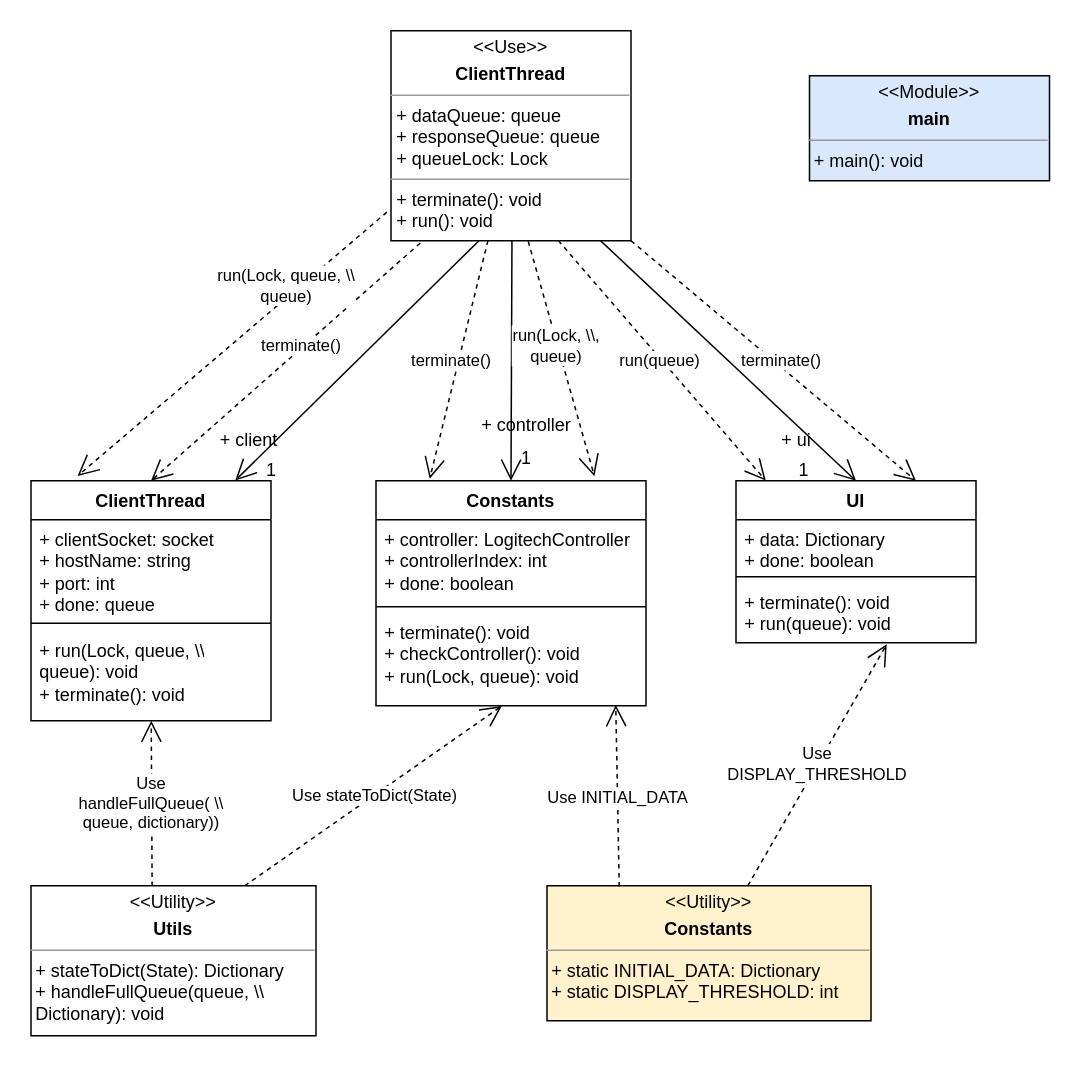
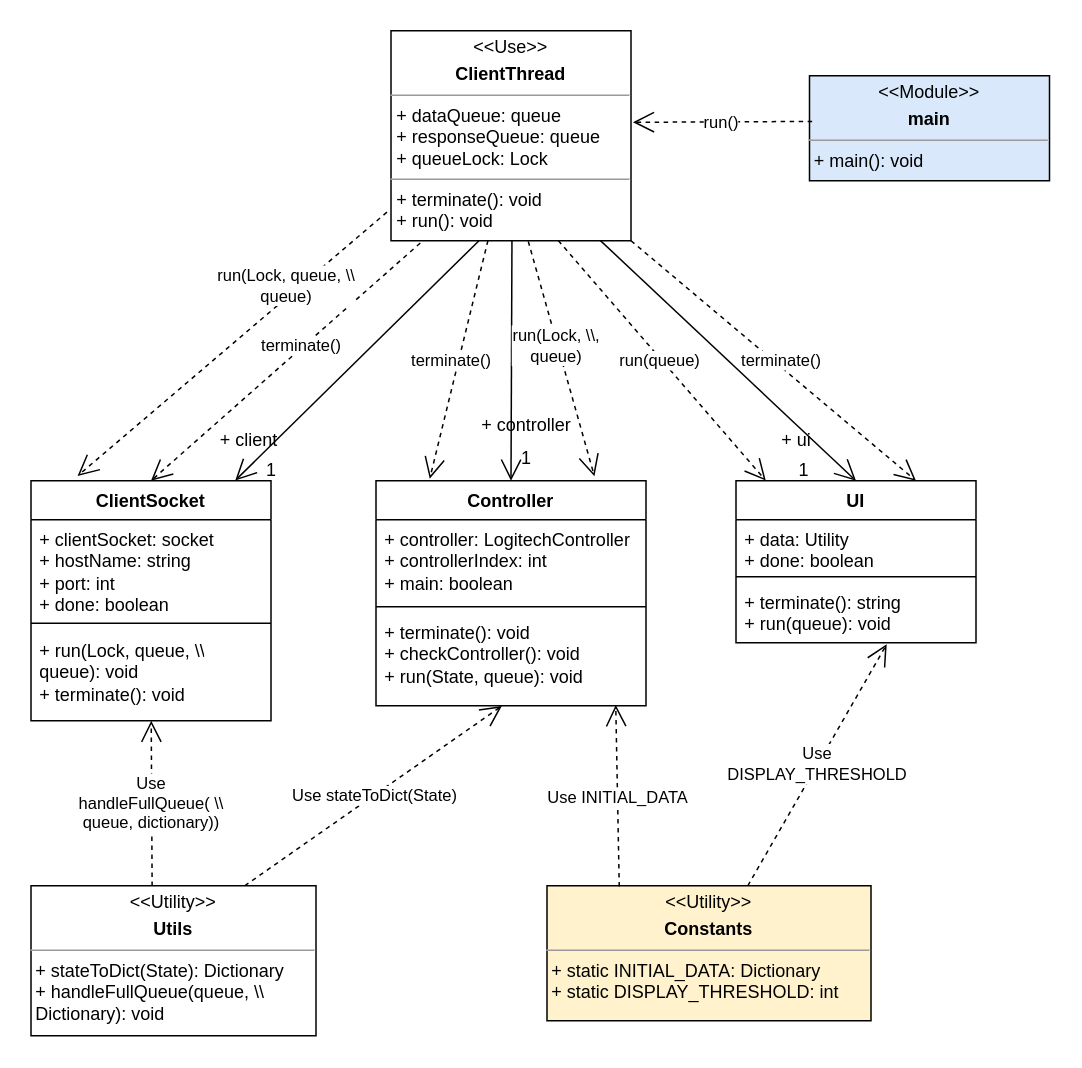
edge "<<Module>> main + main(): void" -> "<<Use>> ClientThread + dataQueue: queue + responseQueue: queue + queueLock: Lock + terminate(): void + run(): void": added, label "run()"
node "ClientThread": label "ClientThread" -> "ClientSocket"
node "Constants": label "Constants" -> "Controller"
node "+ data: Dictionary + done: boolean": label "+ data: Dictionary + done: boolean" -> "+ data: Utility + done: boolean"
node "+ clientSocket: socket + hostName: string + port: int + done: queue": label "+ clientSocket: socket + hostName: string + port: int + done: queue" -> "+ clientSocket: socket + hostName: string + port: int + done: boolean"
node "+ controller: LogitechController + controllerIndex: int + done: boolean": label "+ controller: LogitechController + controllerIndex: int + done: boolean" -> "+ controller: LogitechController + controllerIndex: int + main: boolean"
node "+ terminate(): void + run(queue): void": label "+ terminate(): void + run(queue): void" -> "+ terminate(): string + run(queue): void"
node "+ terminate(): void + checkController(): void + run(Lock, queue): void": label "+ terminate(): void + checkController(): void + run(Lock, queue): void" -> "+ terminate(): void + checkController(): void + run(State, queue): void"
